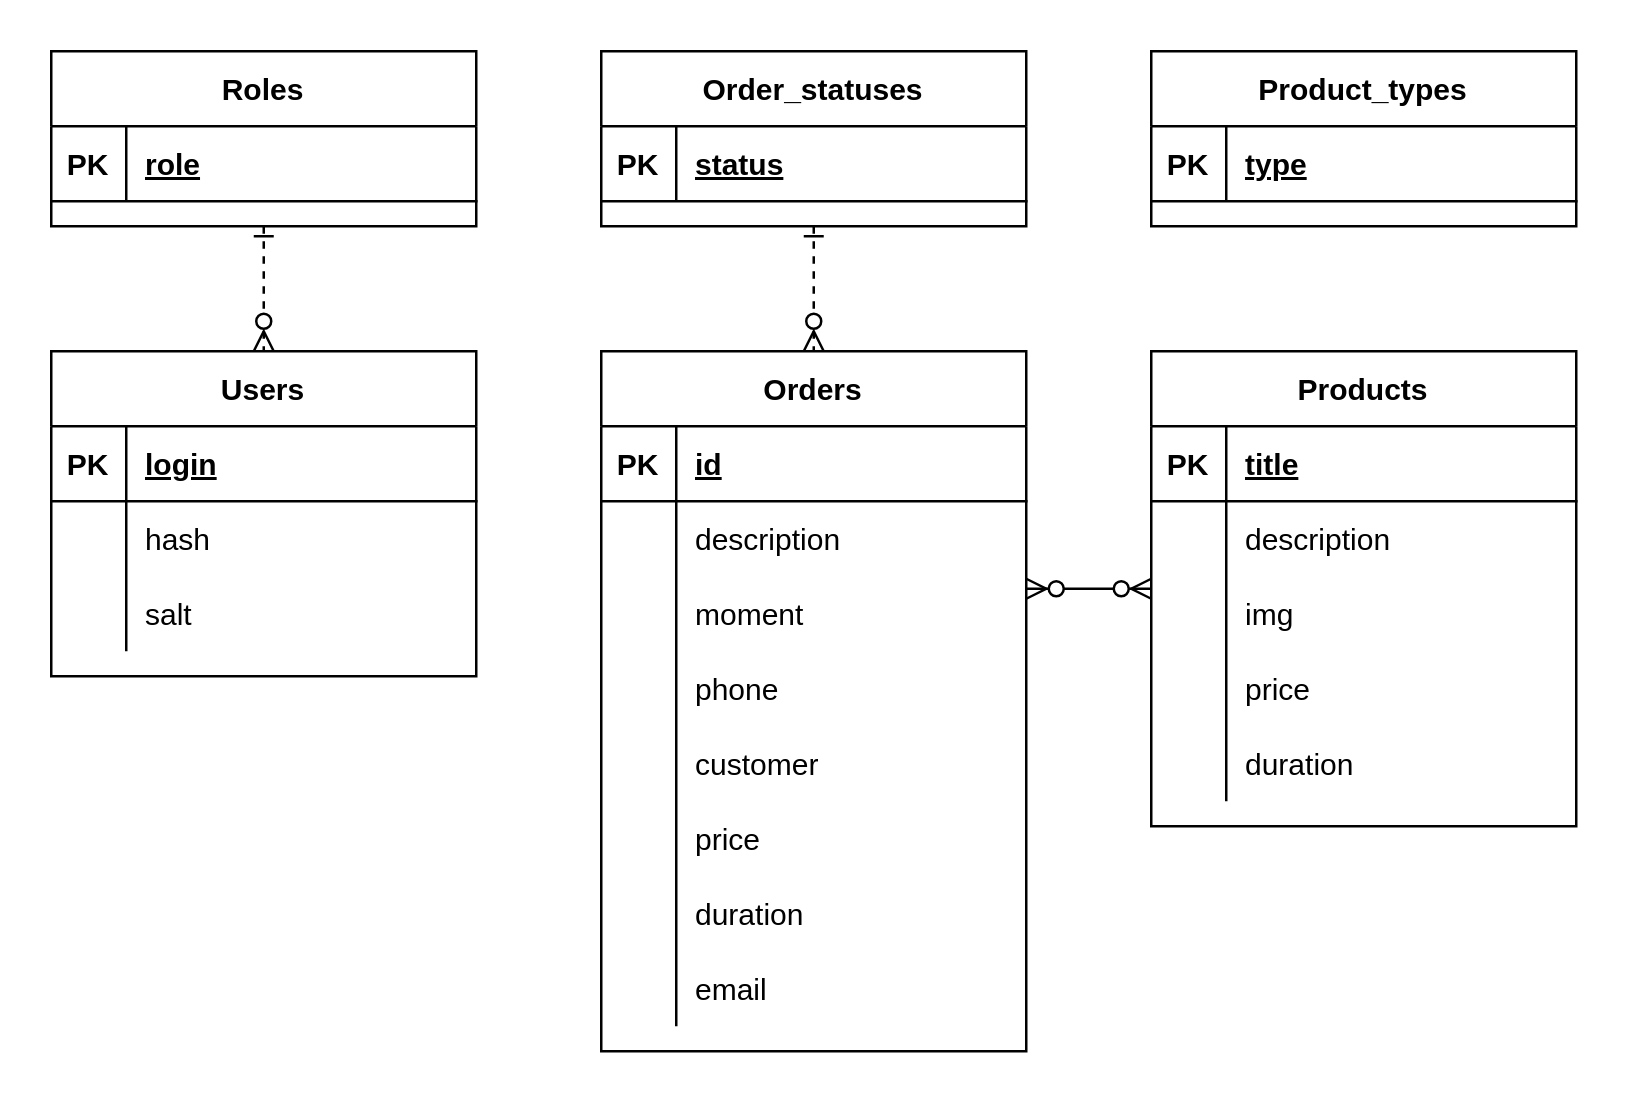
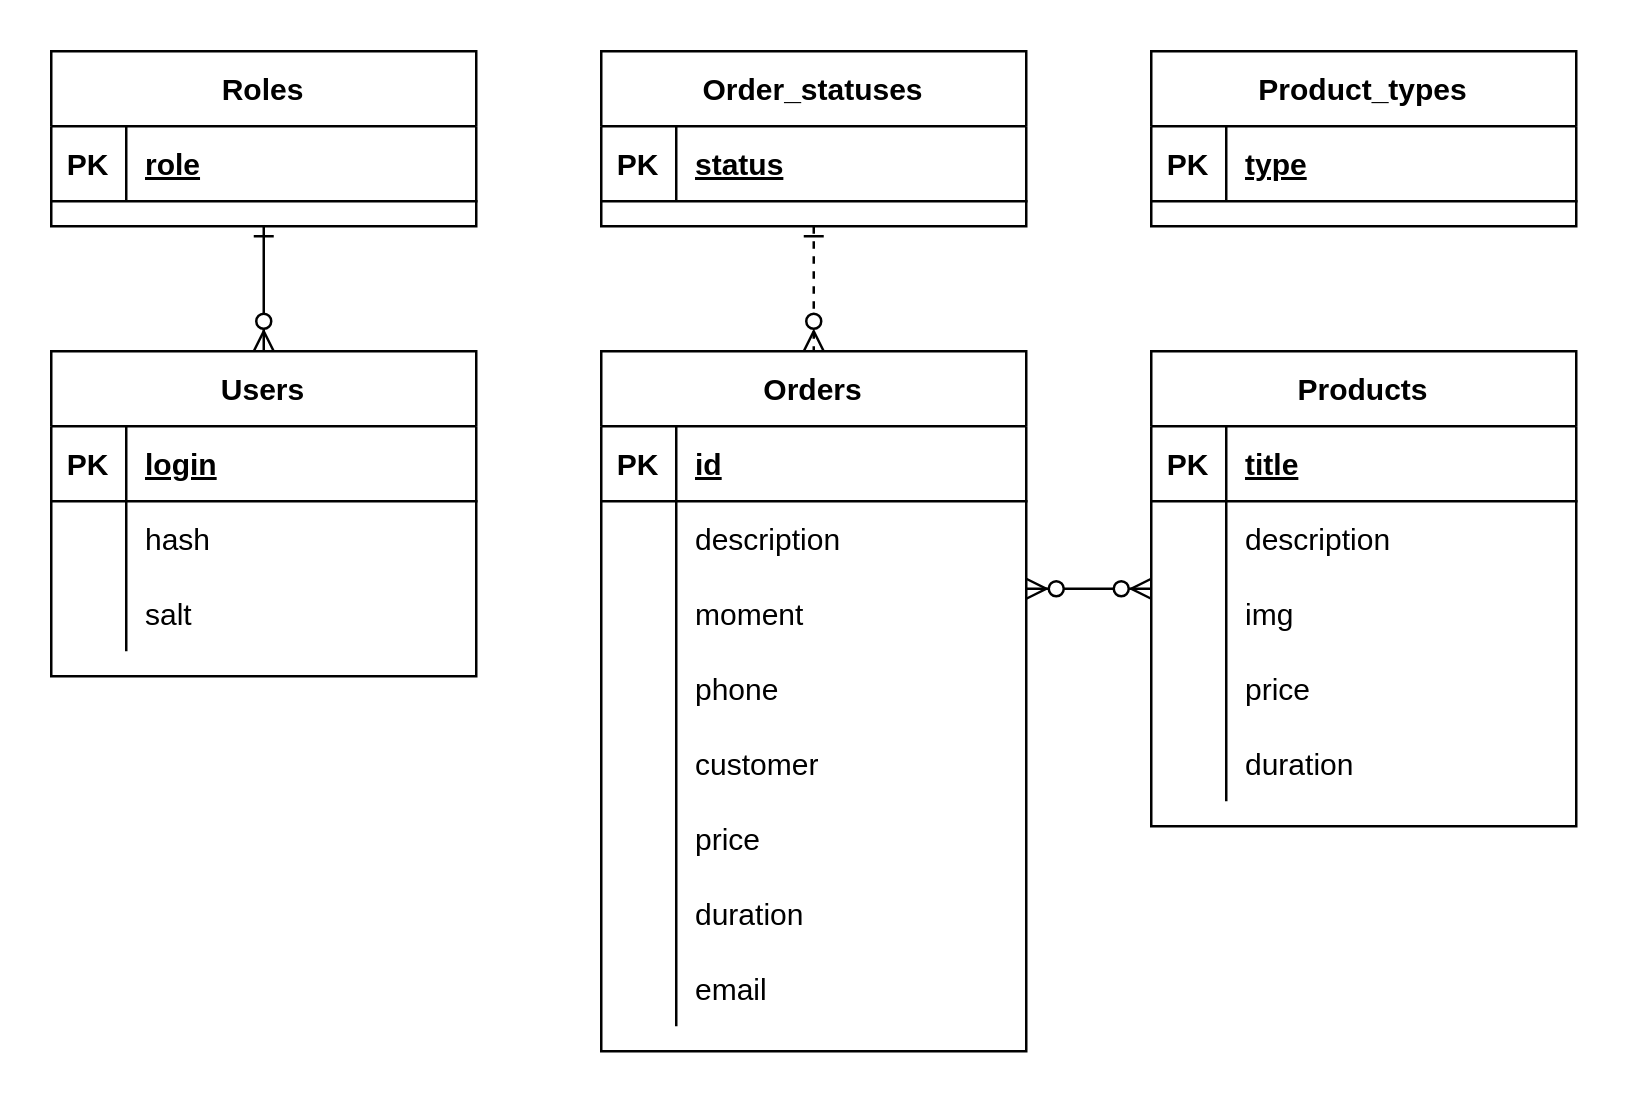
edge "Roles" -- "Users": style dashed -> solid
